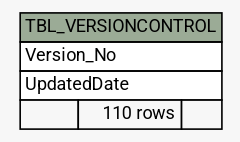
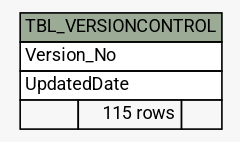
node "TBL_VERSIONCONTROL": text "110 rows" -> "115 rows"
